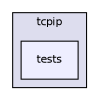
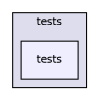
cluster "tcpip": label "tcpip" -> "tests"
